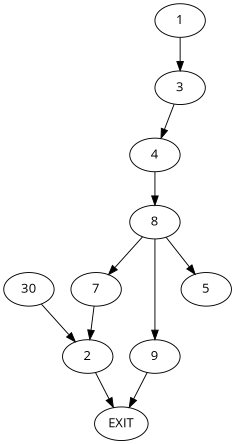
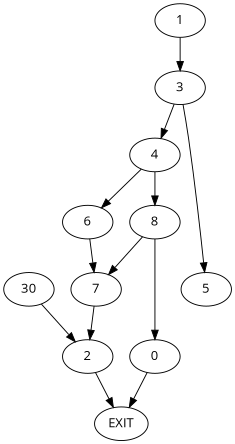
node "6": added
edge "8" -> "5": now "3" -> "5"
node "9": label "9" -> "0"
